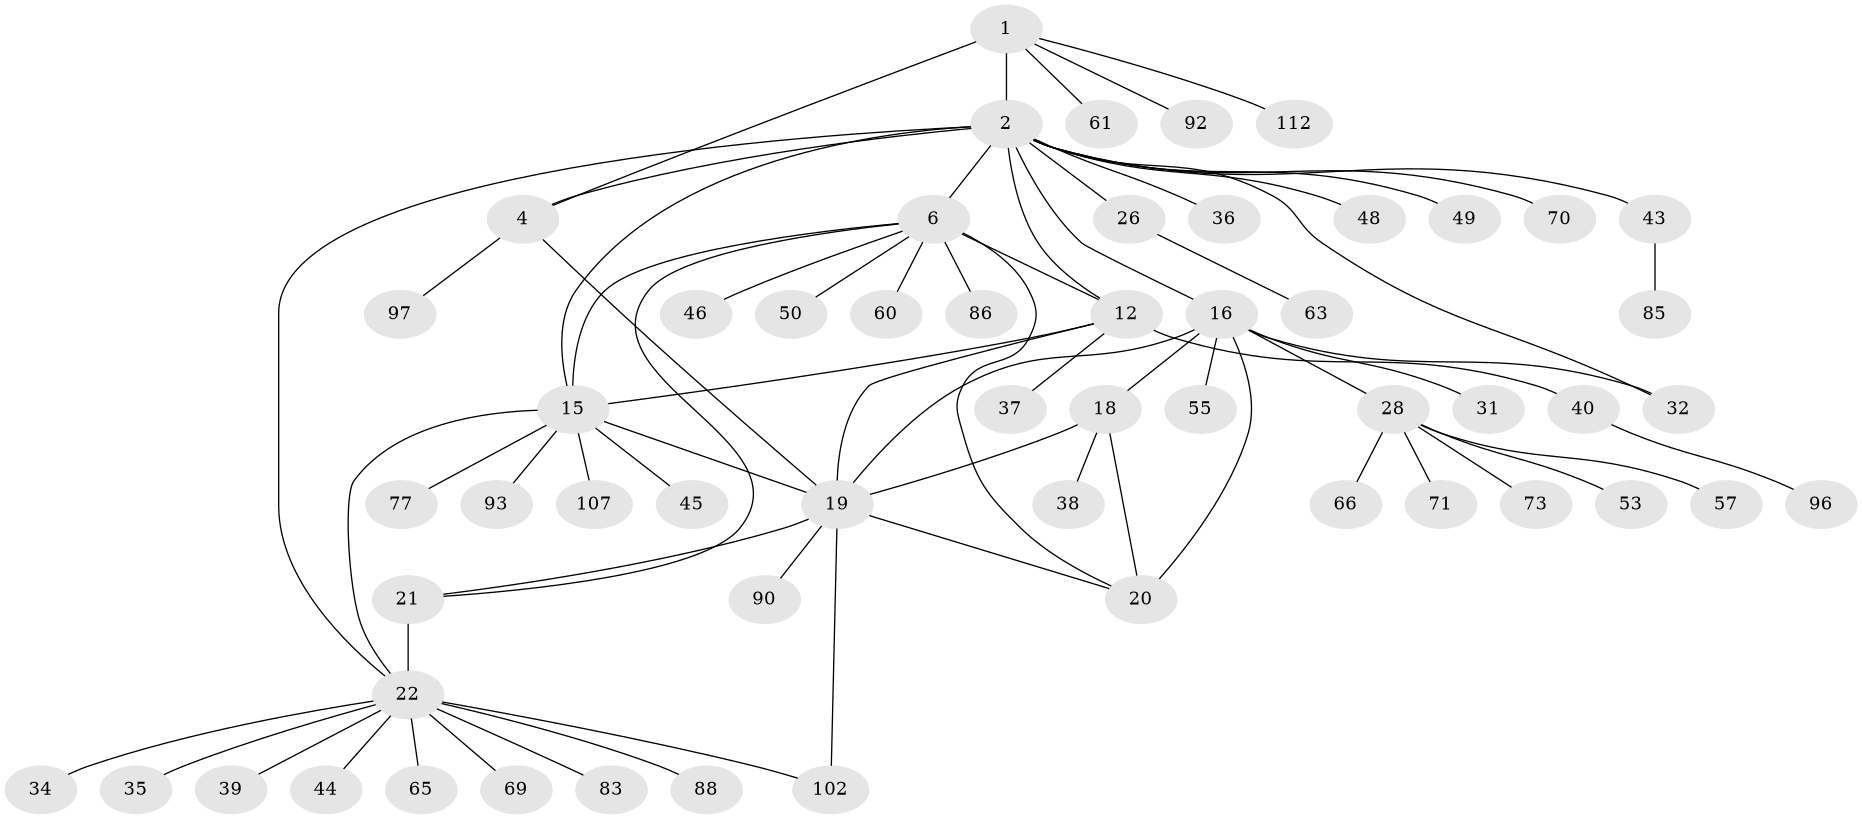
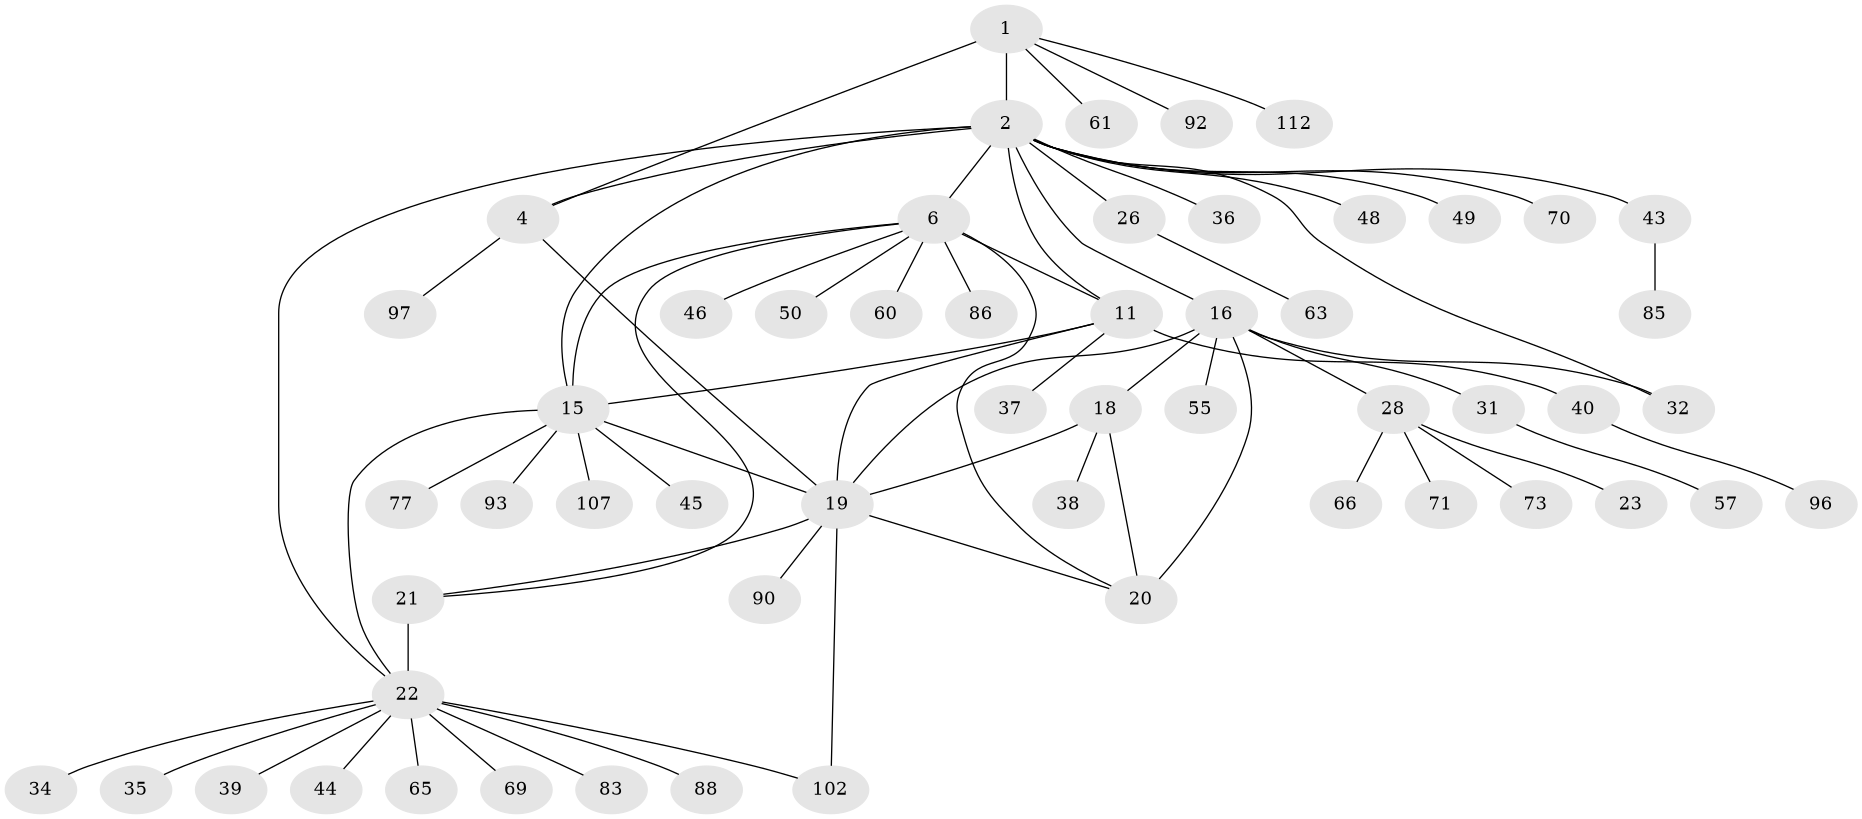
node "12": label "12" -> "11"
edge "28" -- "57": now "31" -- "57"
node "53": label "53" -> "23"
